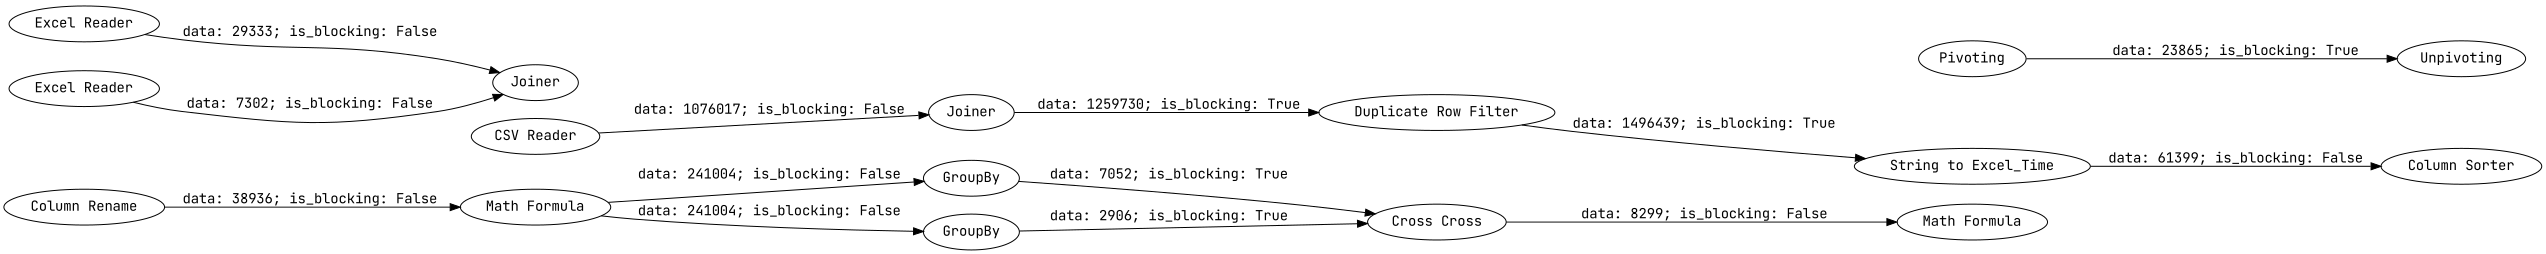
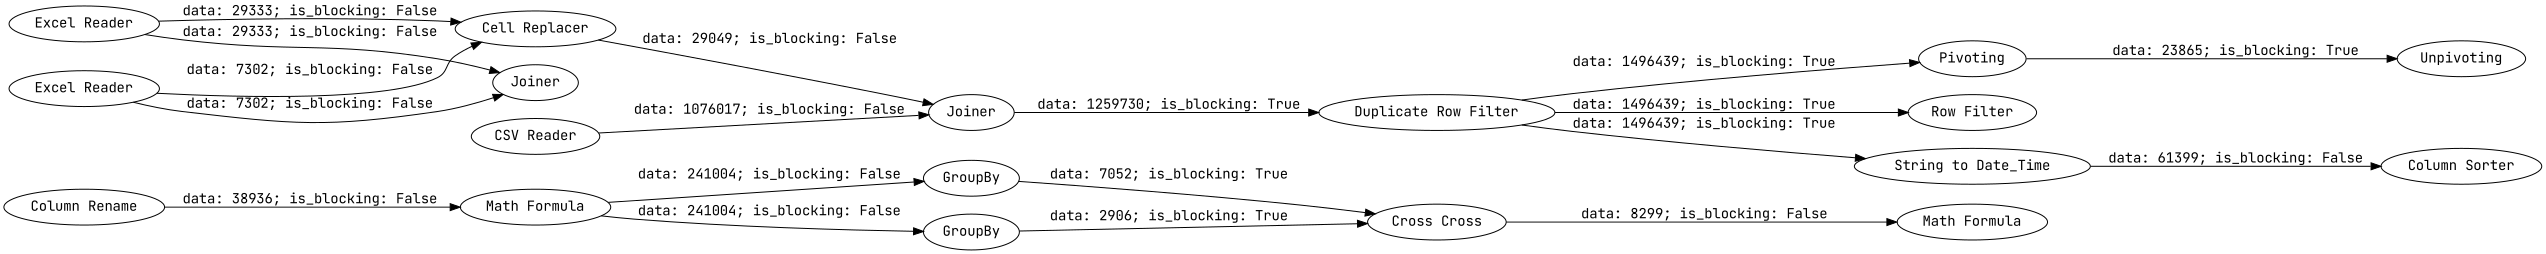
node "Cell Replacer": added
edge "Duplicate Row Filter" -> "Pivoting": added, label "data: 1496439; is_blocking: True"
node "Row Filter": added
node "String to Excel_Time": label "String to Excel_Time" -> "String to Date_Time"
